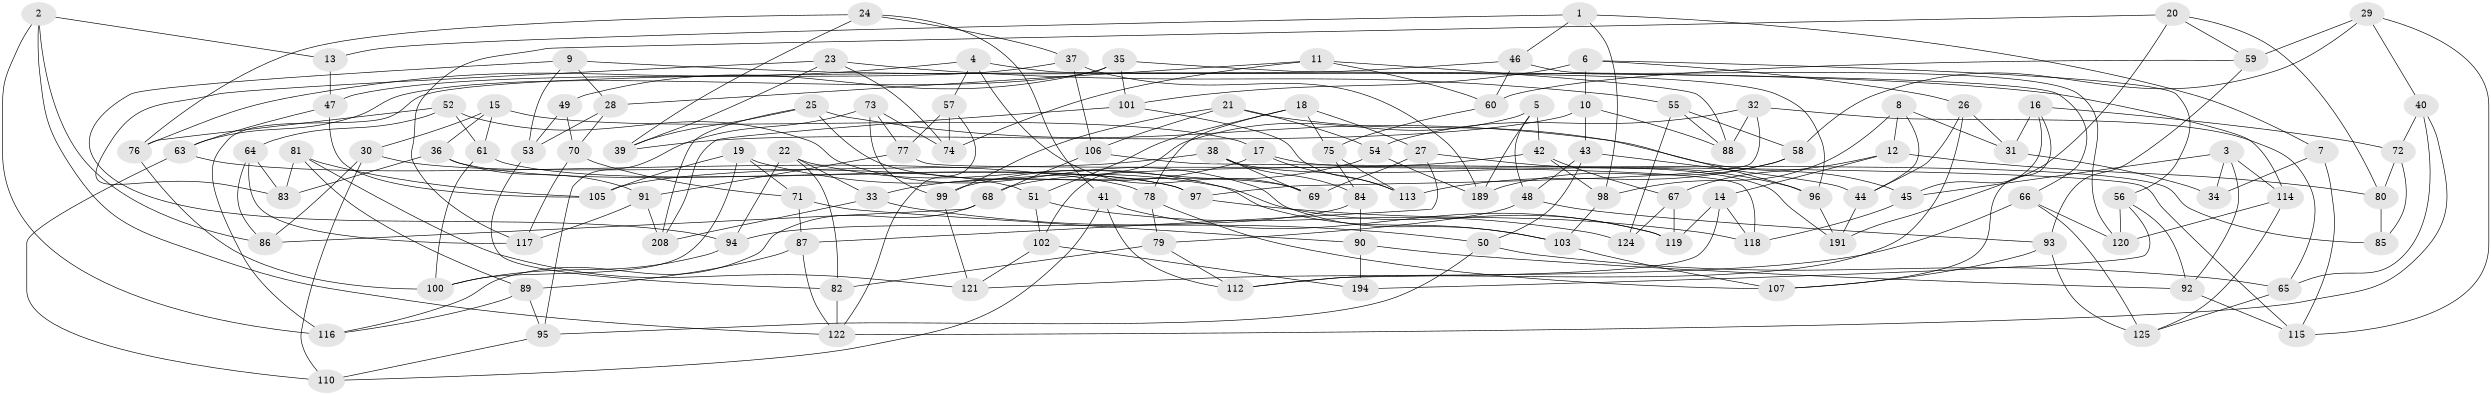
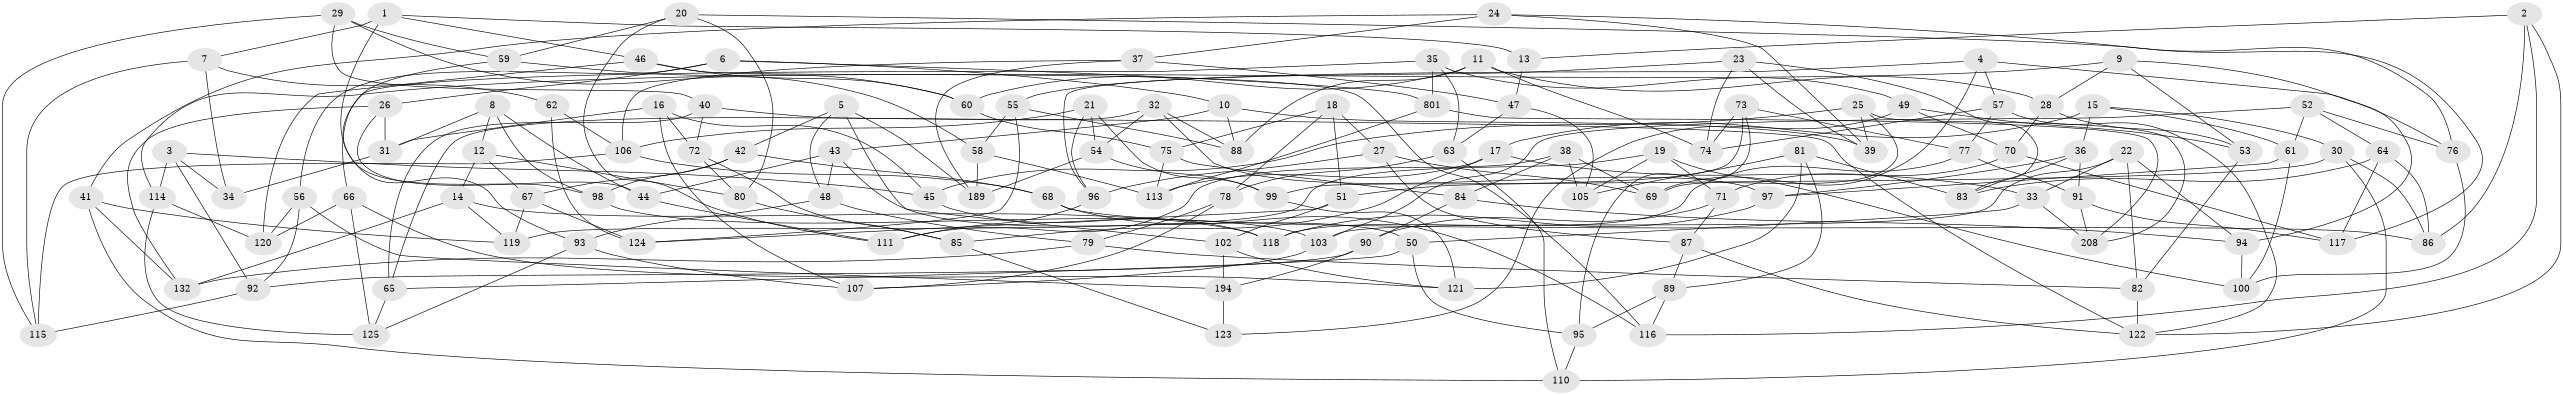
node "62": added
node "101": label "101" -> "801"
node "191": label "191" -> "111"
node "112": label "112" -> "132"
node "123": added
